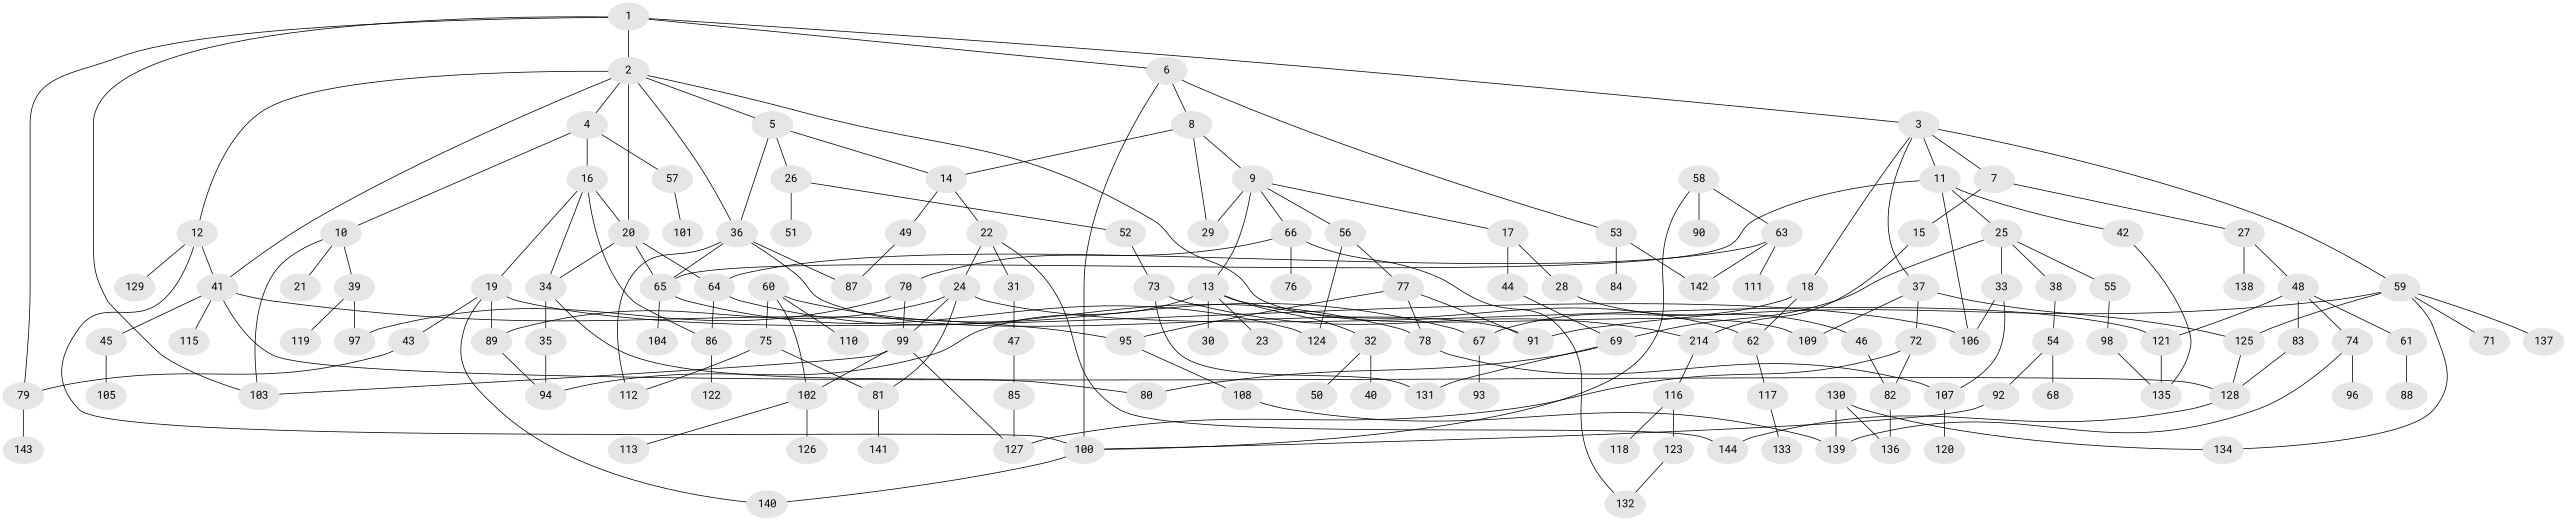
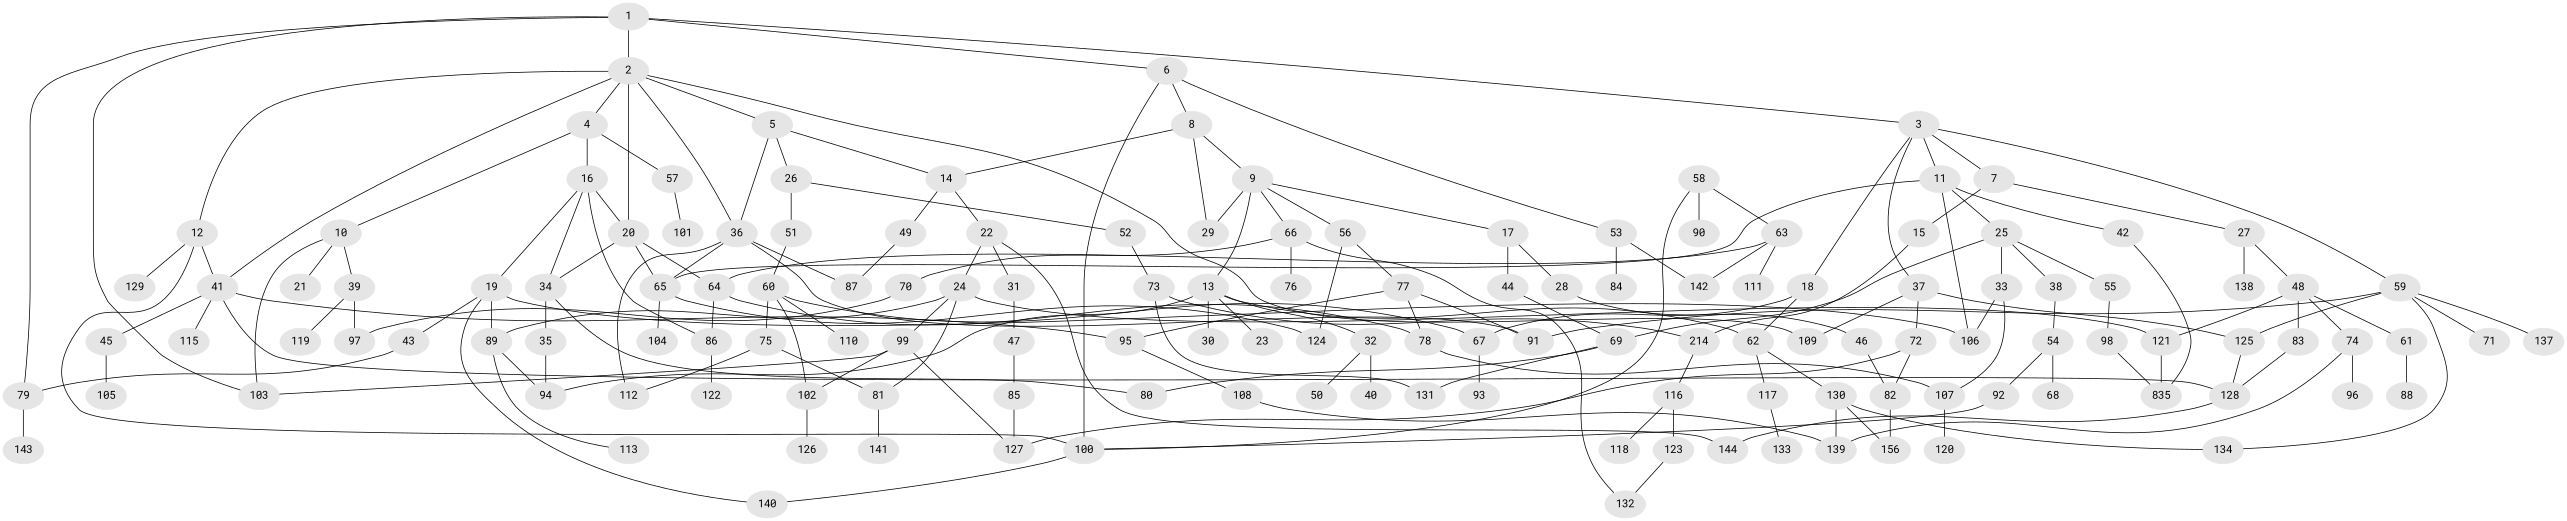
edge "51" -- "60": added
edge "70" -- "99": removed
edge "62" -- "130": added
node "135": label "135" -> "835"
edge "102" -- "113": now "89" -- "113"
node "136": label "136" -> "156"
